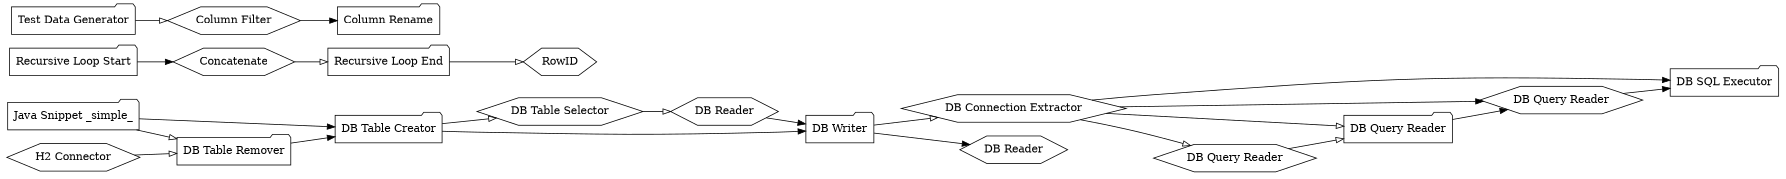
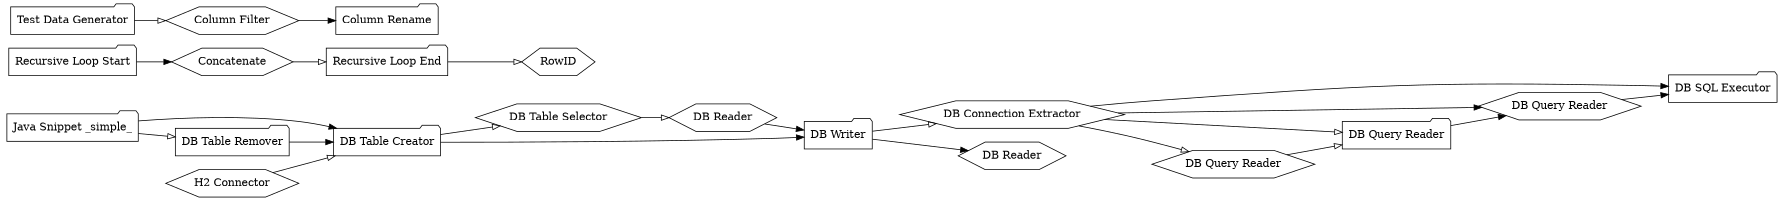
edge "H2 Connector" -> "DB Table Remover": now "H2 Connector" -> "DB Table Creator"
